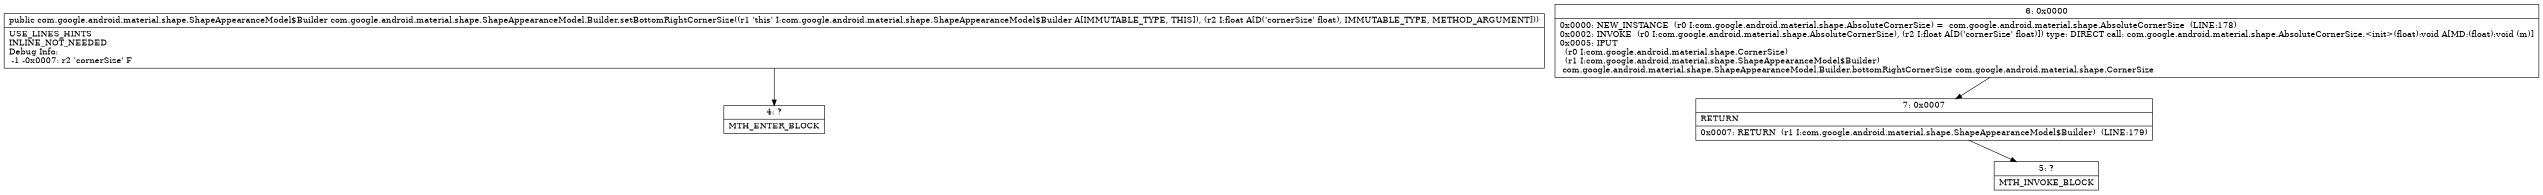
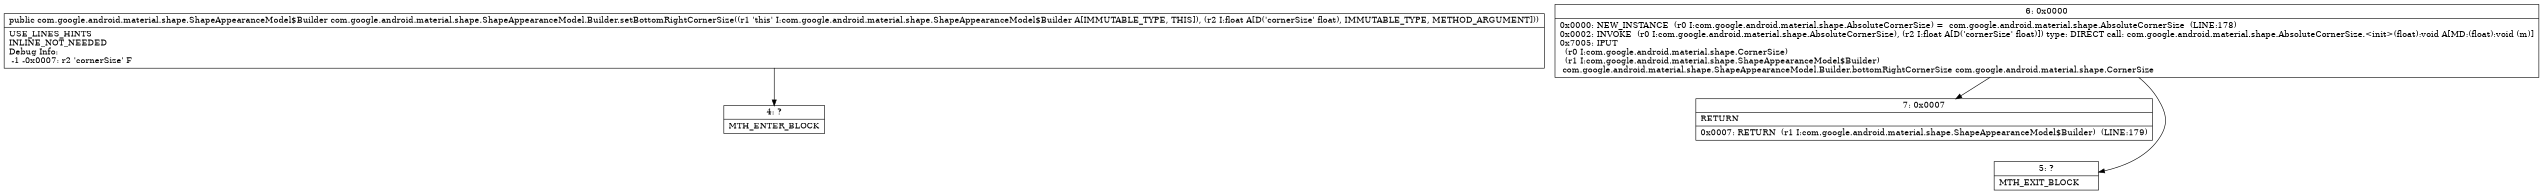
node "6: 0x0000": text "0x0005: IPUT" -> "0x7005: IPUT"
edge "7: 0x0007" -> "5: ?": now "6: 0x0000" -> "5: ?"
node "5: ?": text "MTH_INVOKE_BLOCK" -> "MTH_EXIT_BLOCK"
